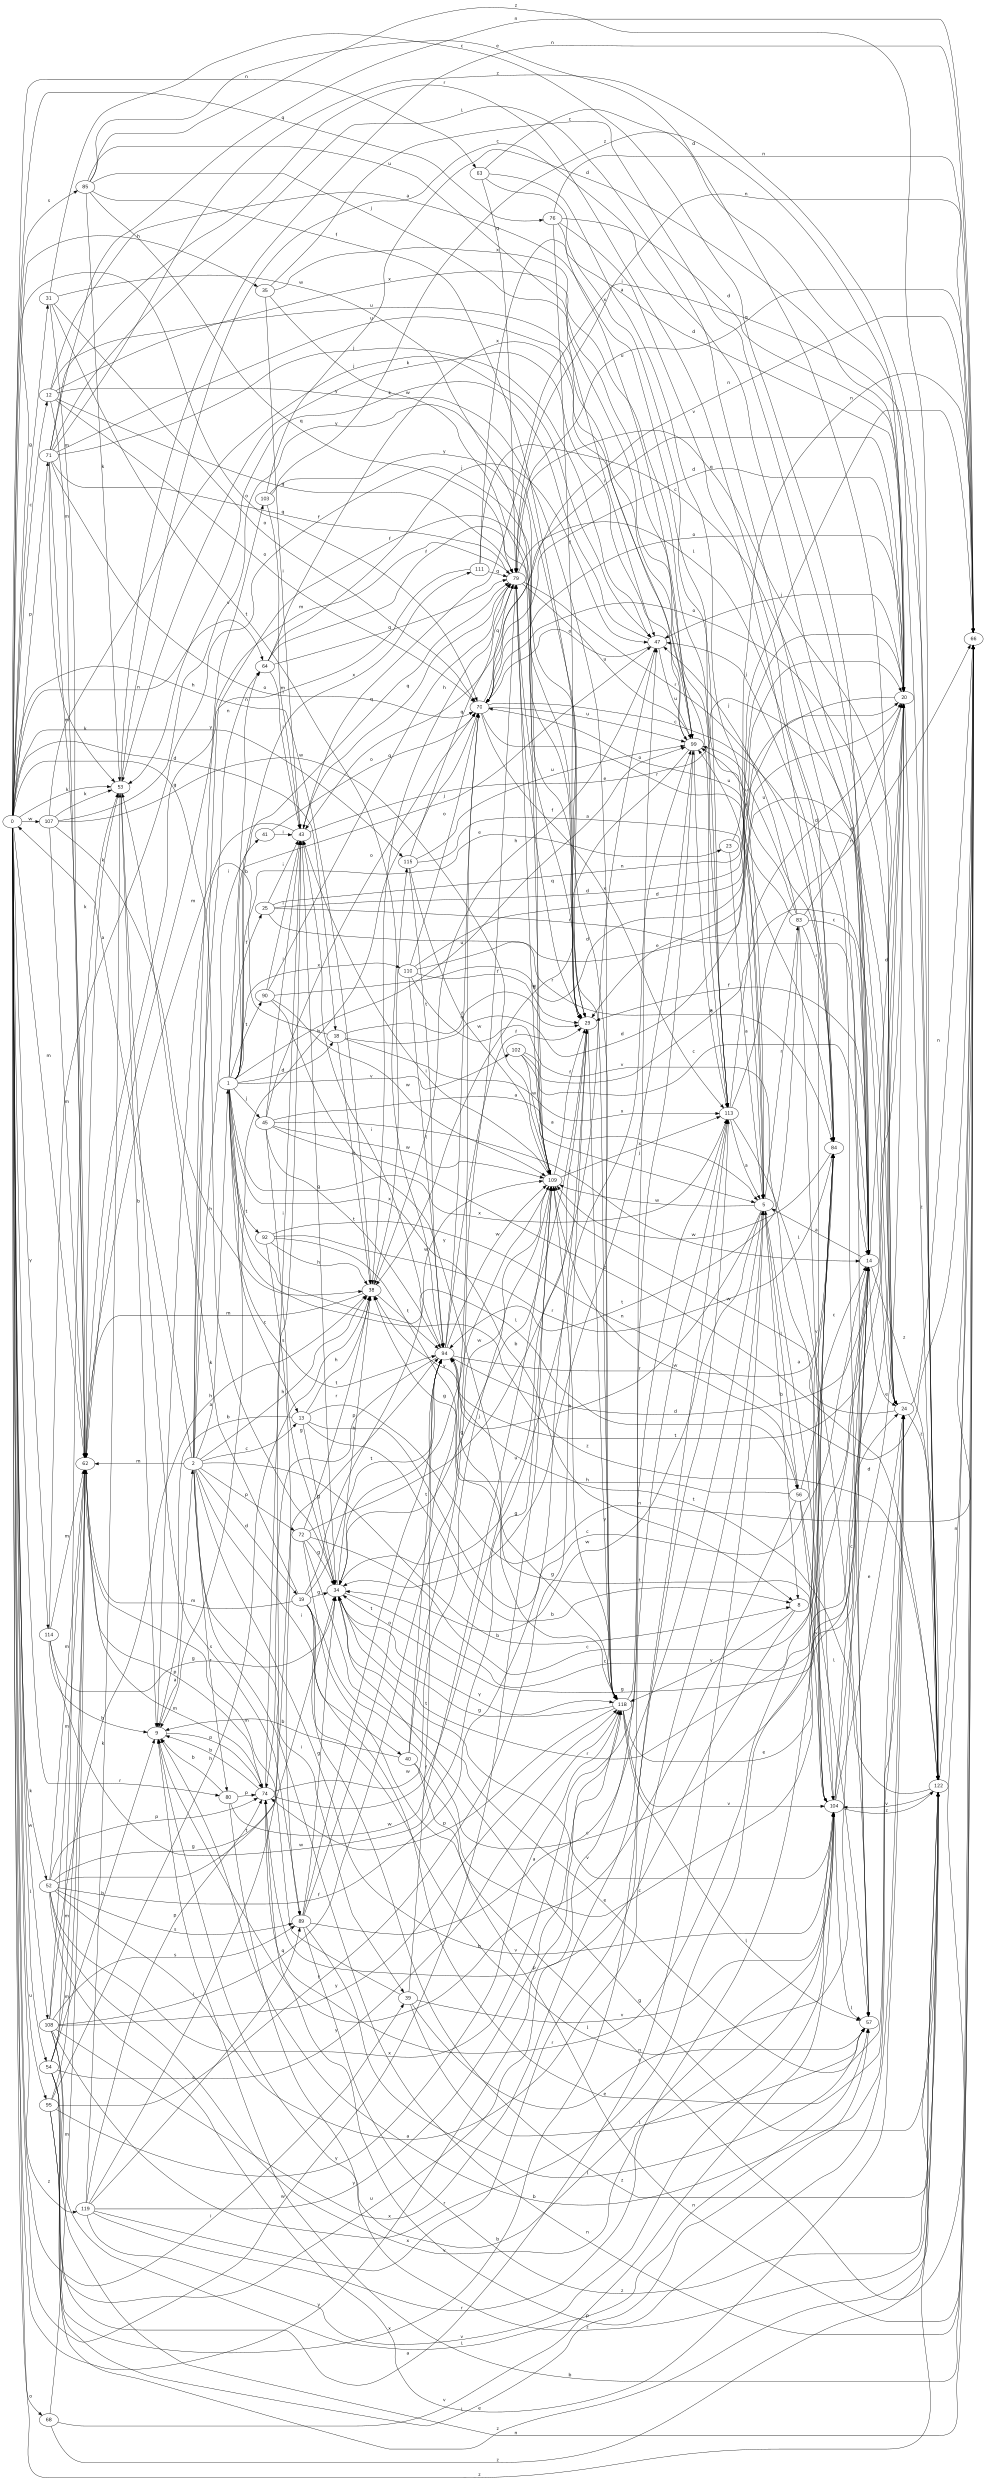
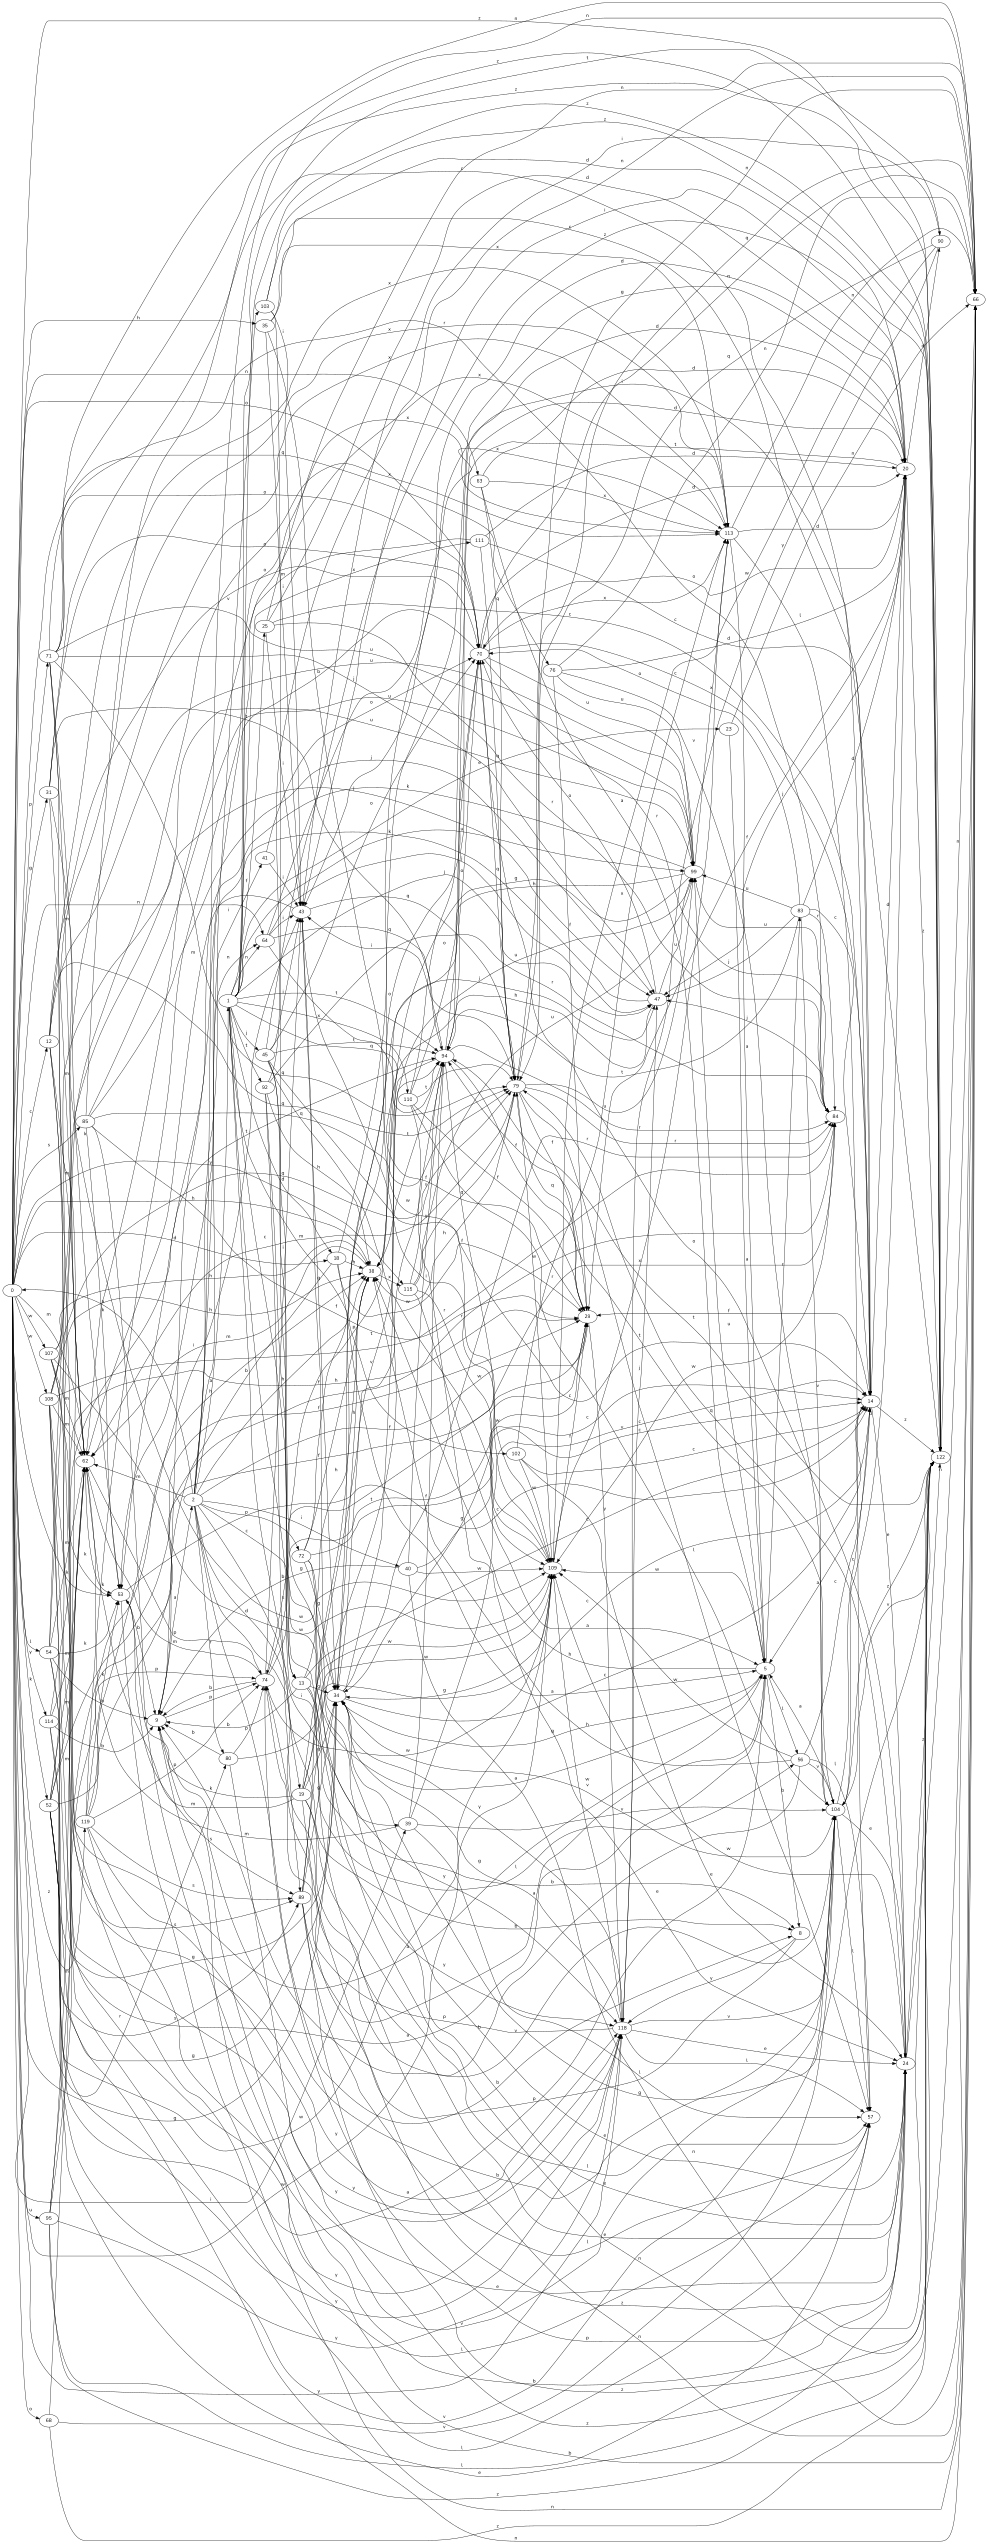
edge "90" -> "20": reversed
edge "72" -> "38": label "r" -> "h"
